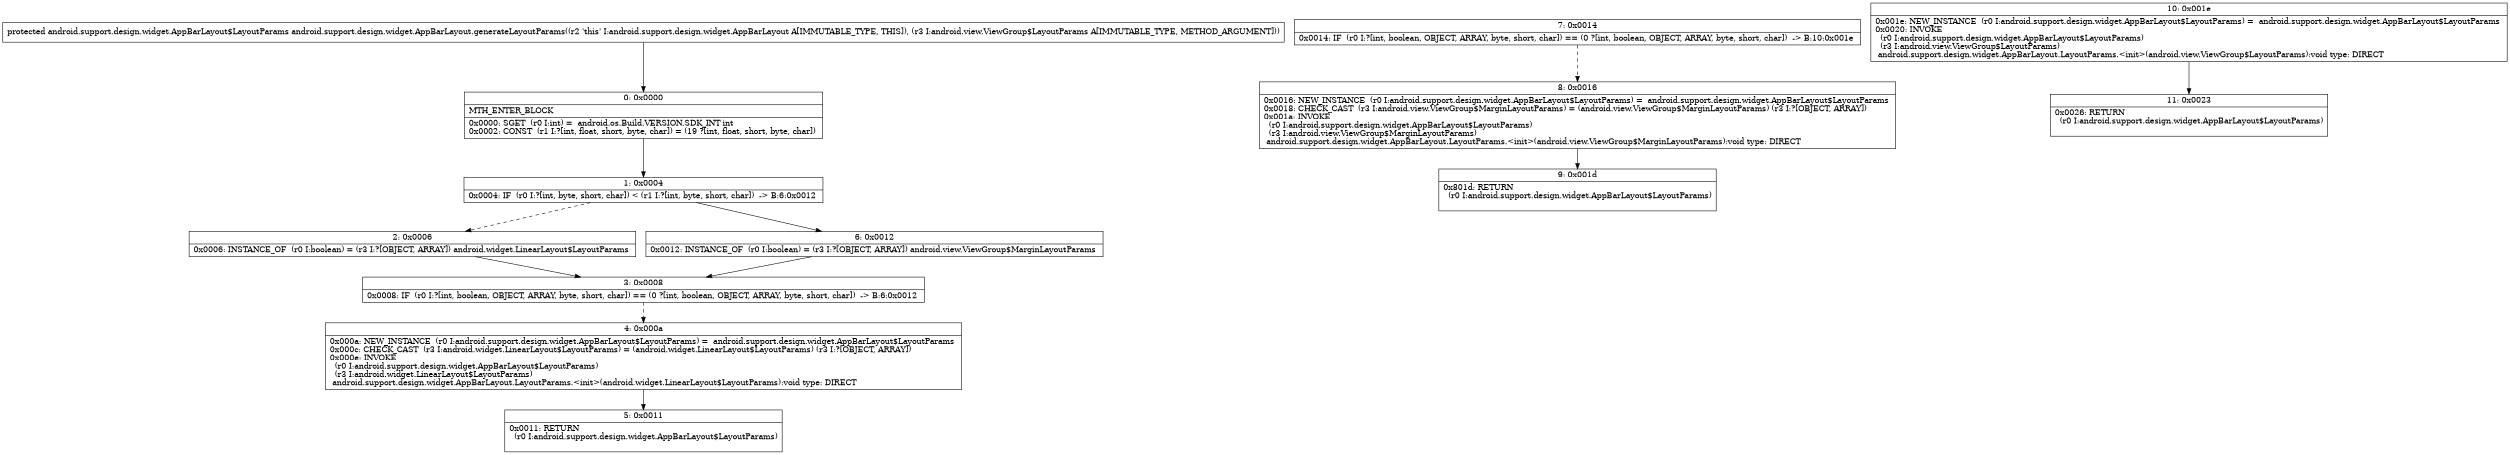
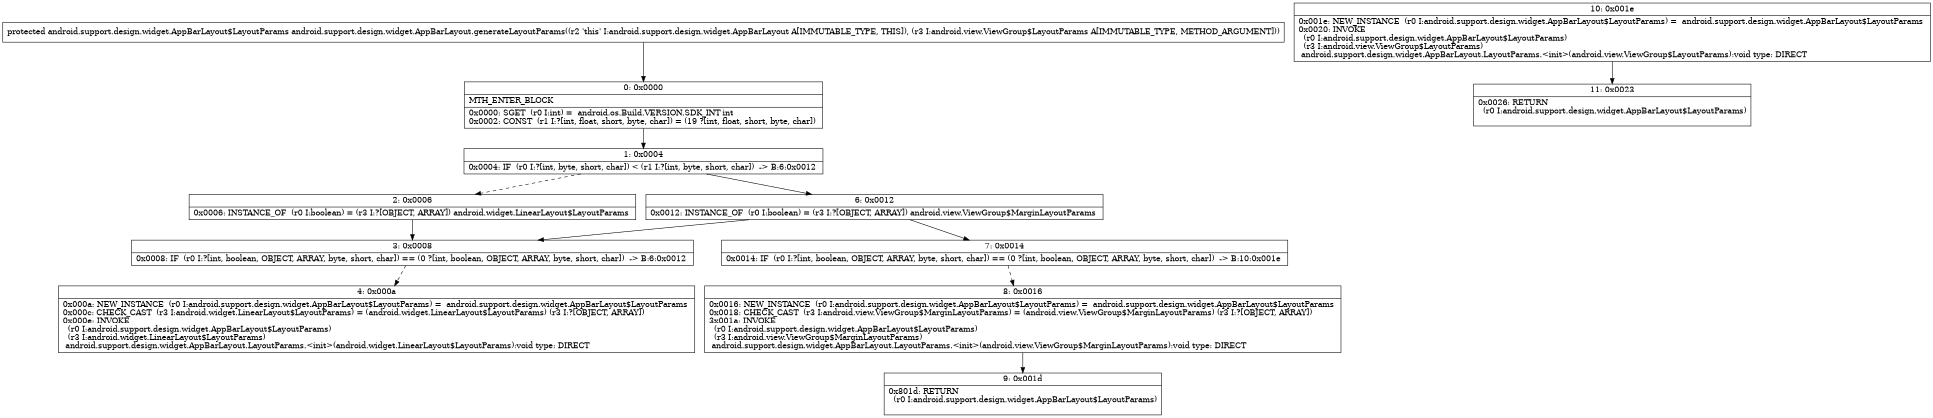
node "8: 0x0016": text "0x001a: INVOKE" -> "3x001a: INVOKE"
edge "6: 0x0012" -> "7: 0x0014": added
node "5: 0x0011": removed
